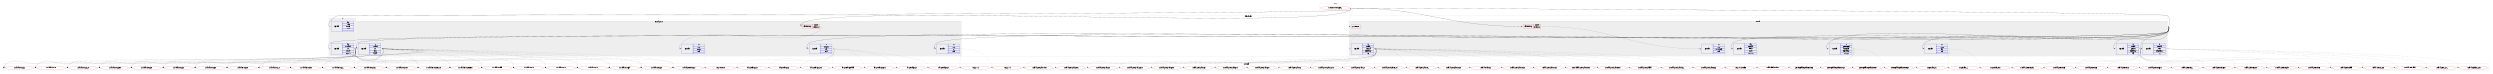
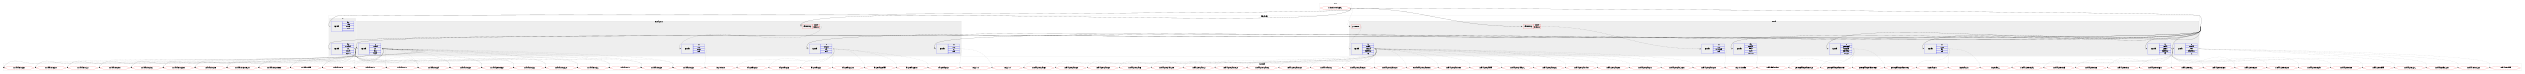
node "sys-devel/autoconf-2.61-r2": added
